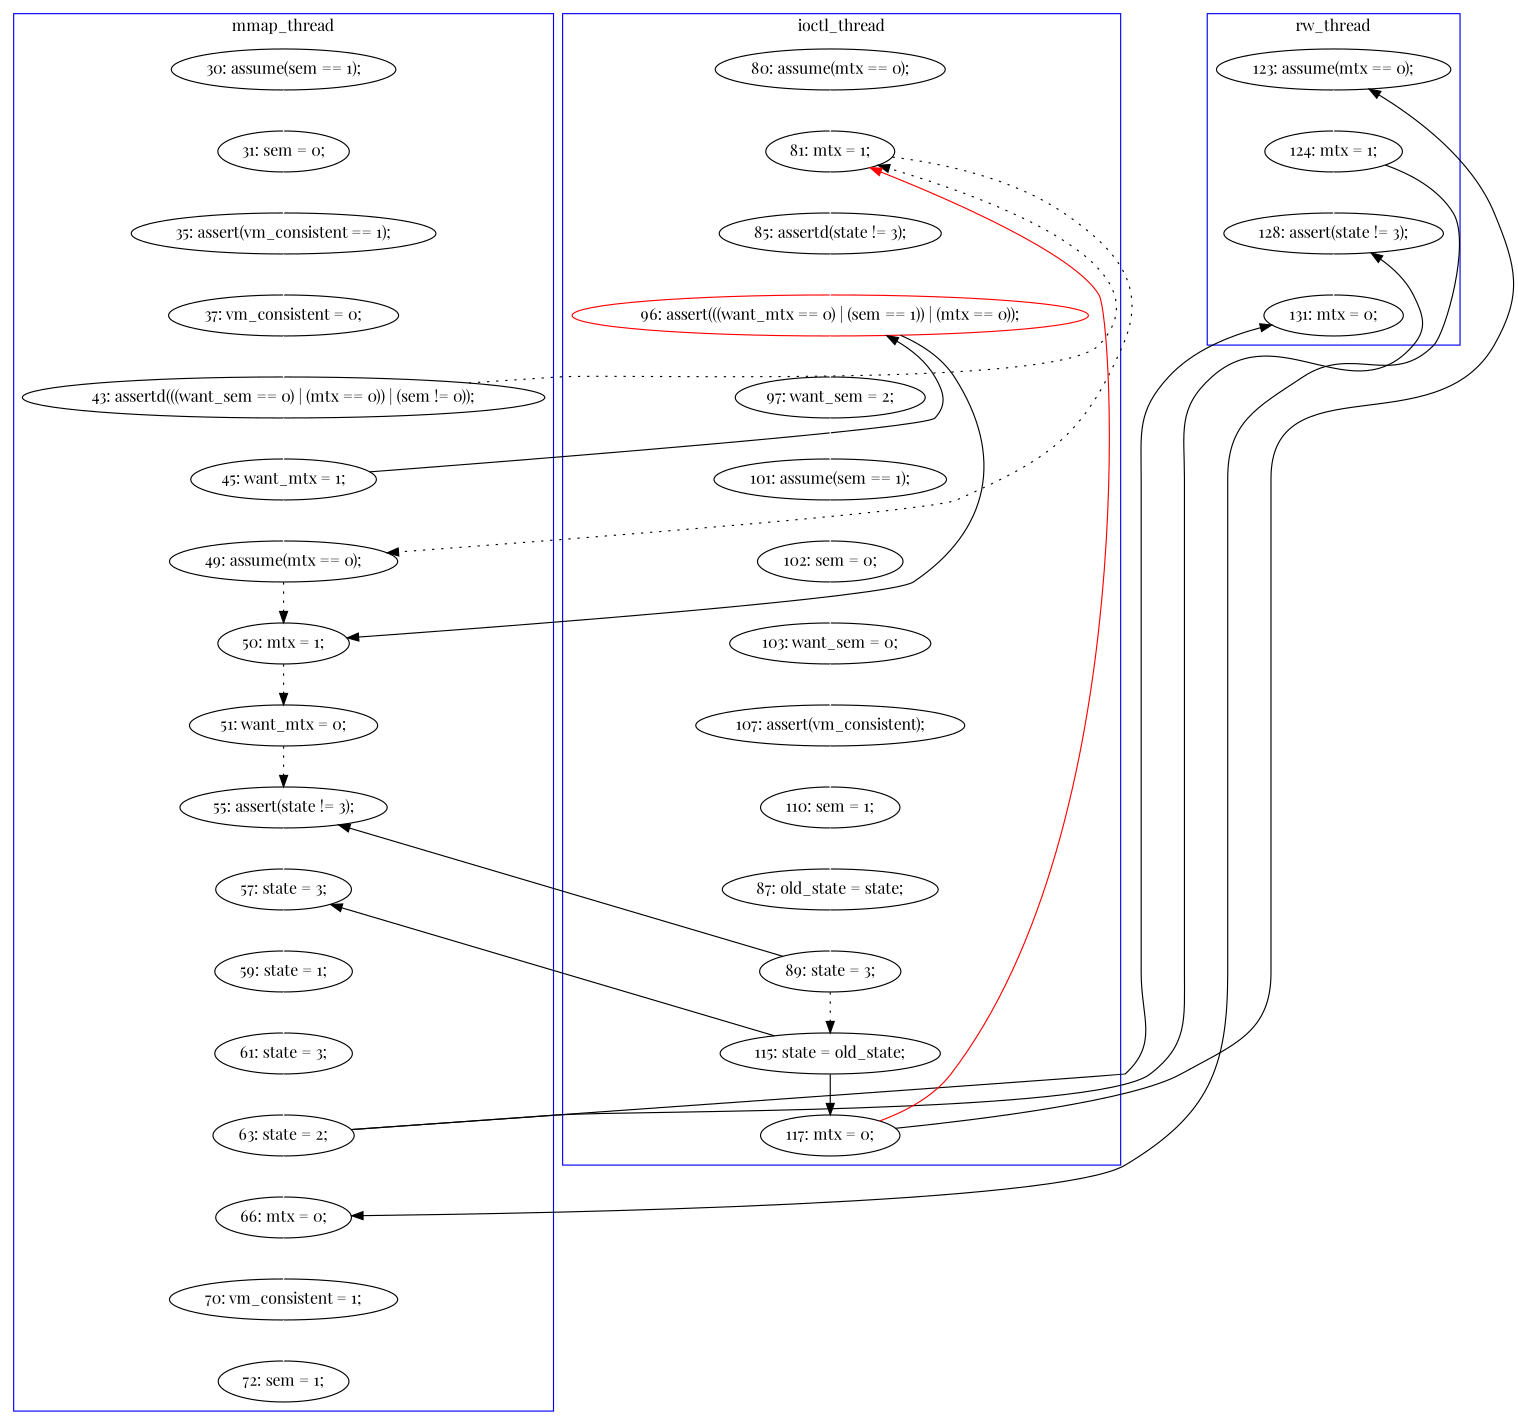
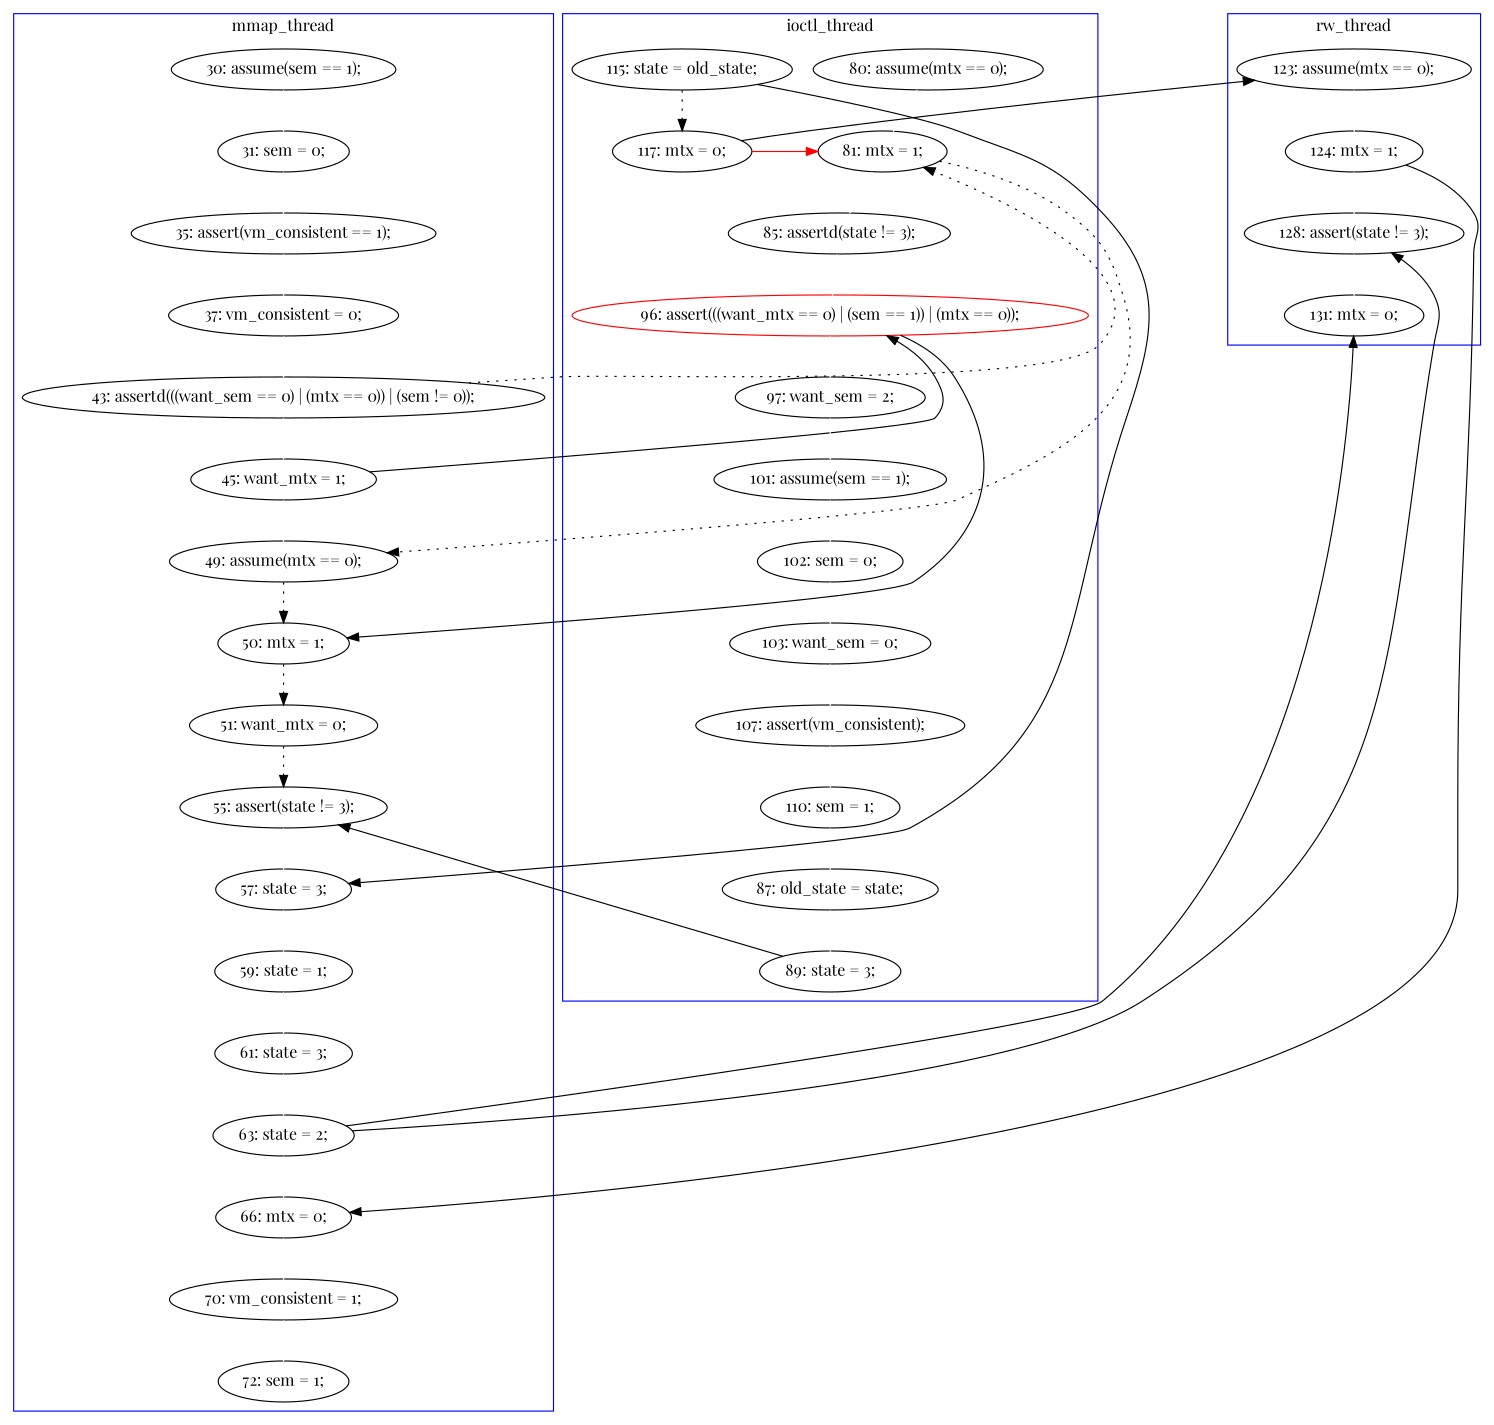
edge "89: state = 3;" -> "115: state = old_state;": removed
edge "115: state = old_state;" -> "117: mtx = 0;": style solid -> dotted
